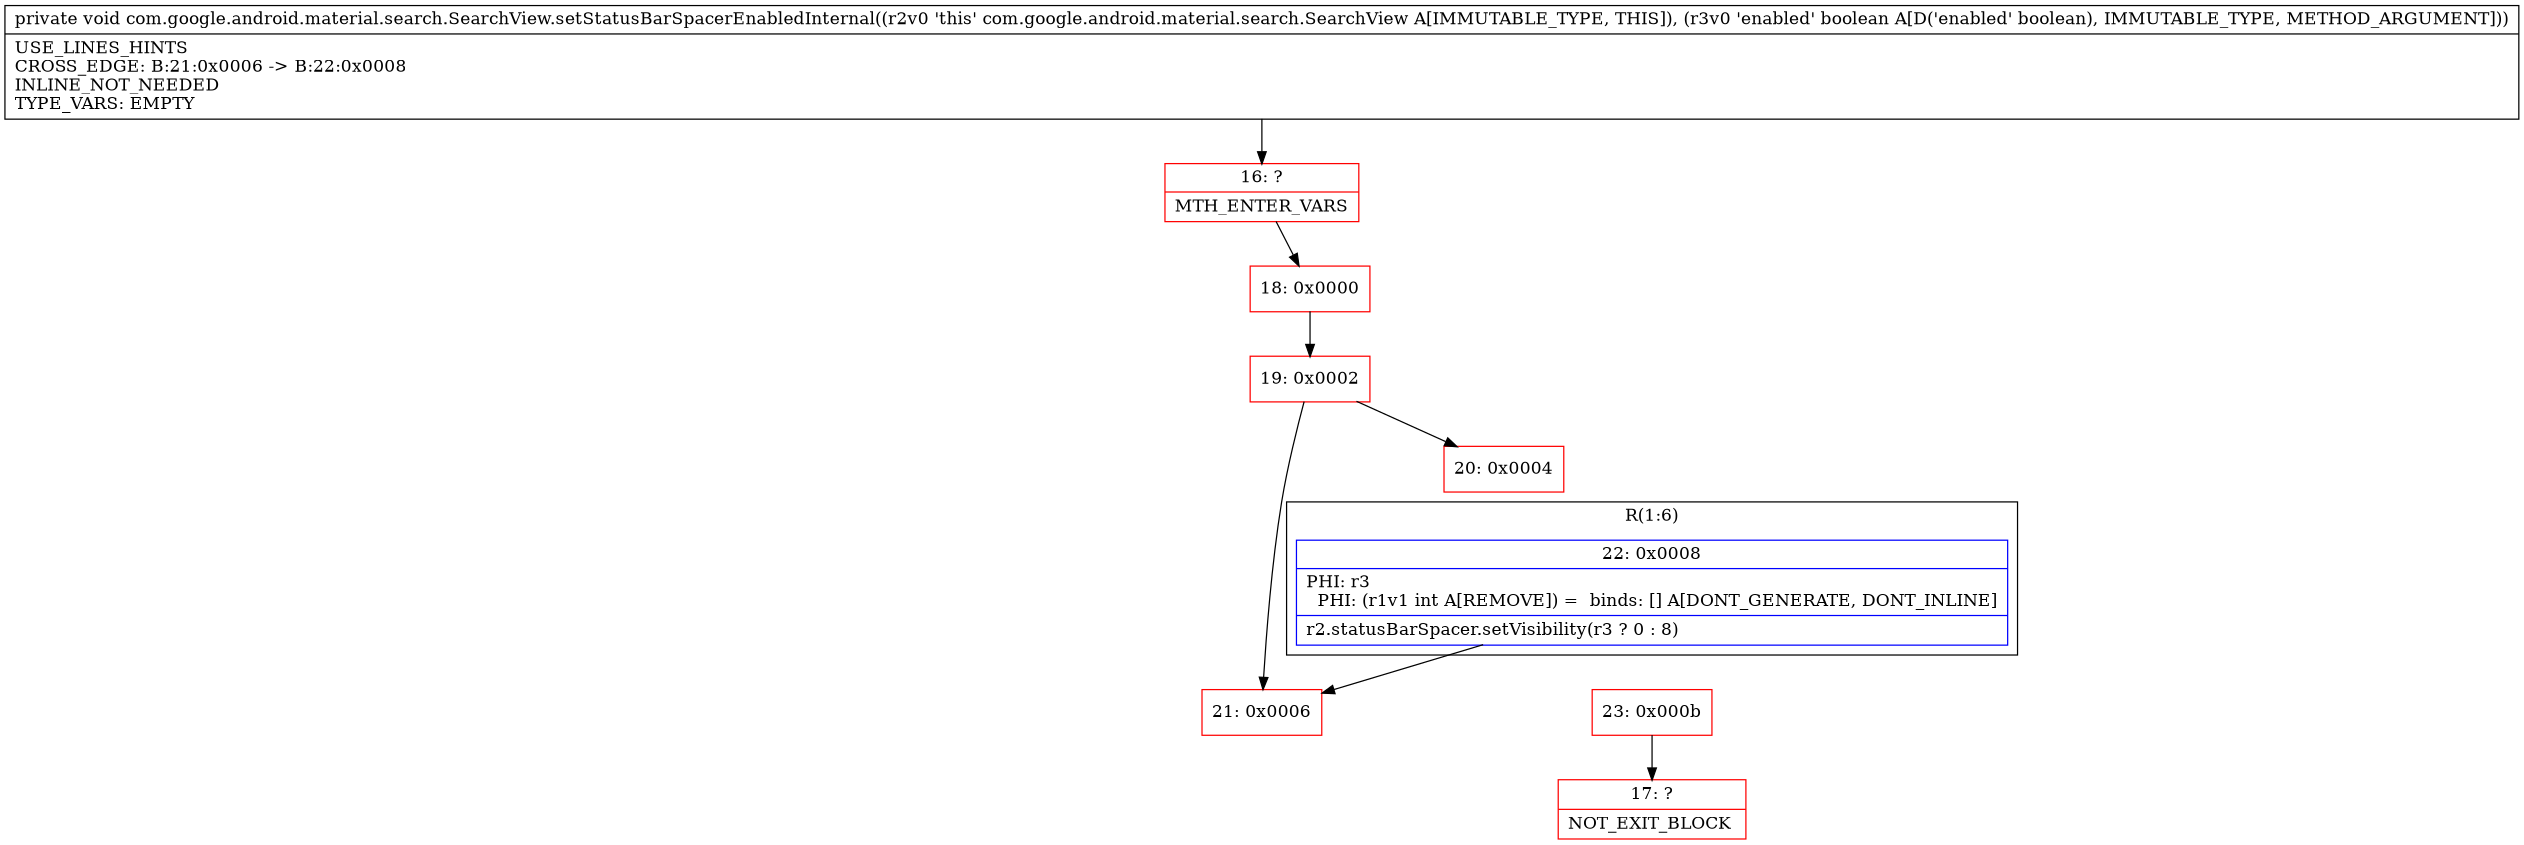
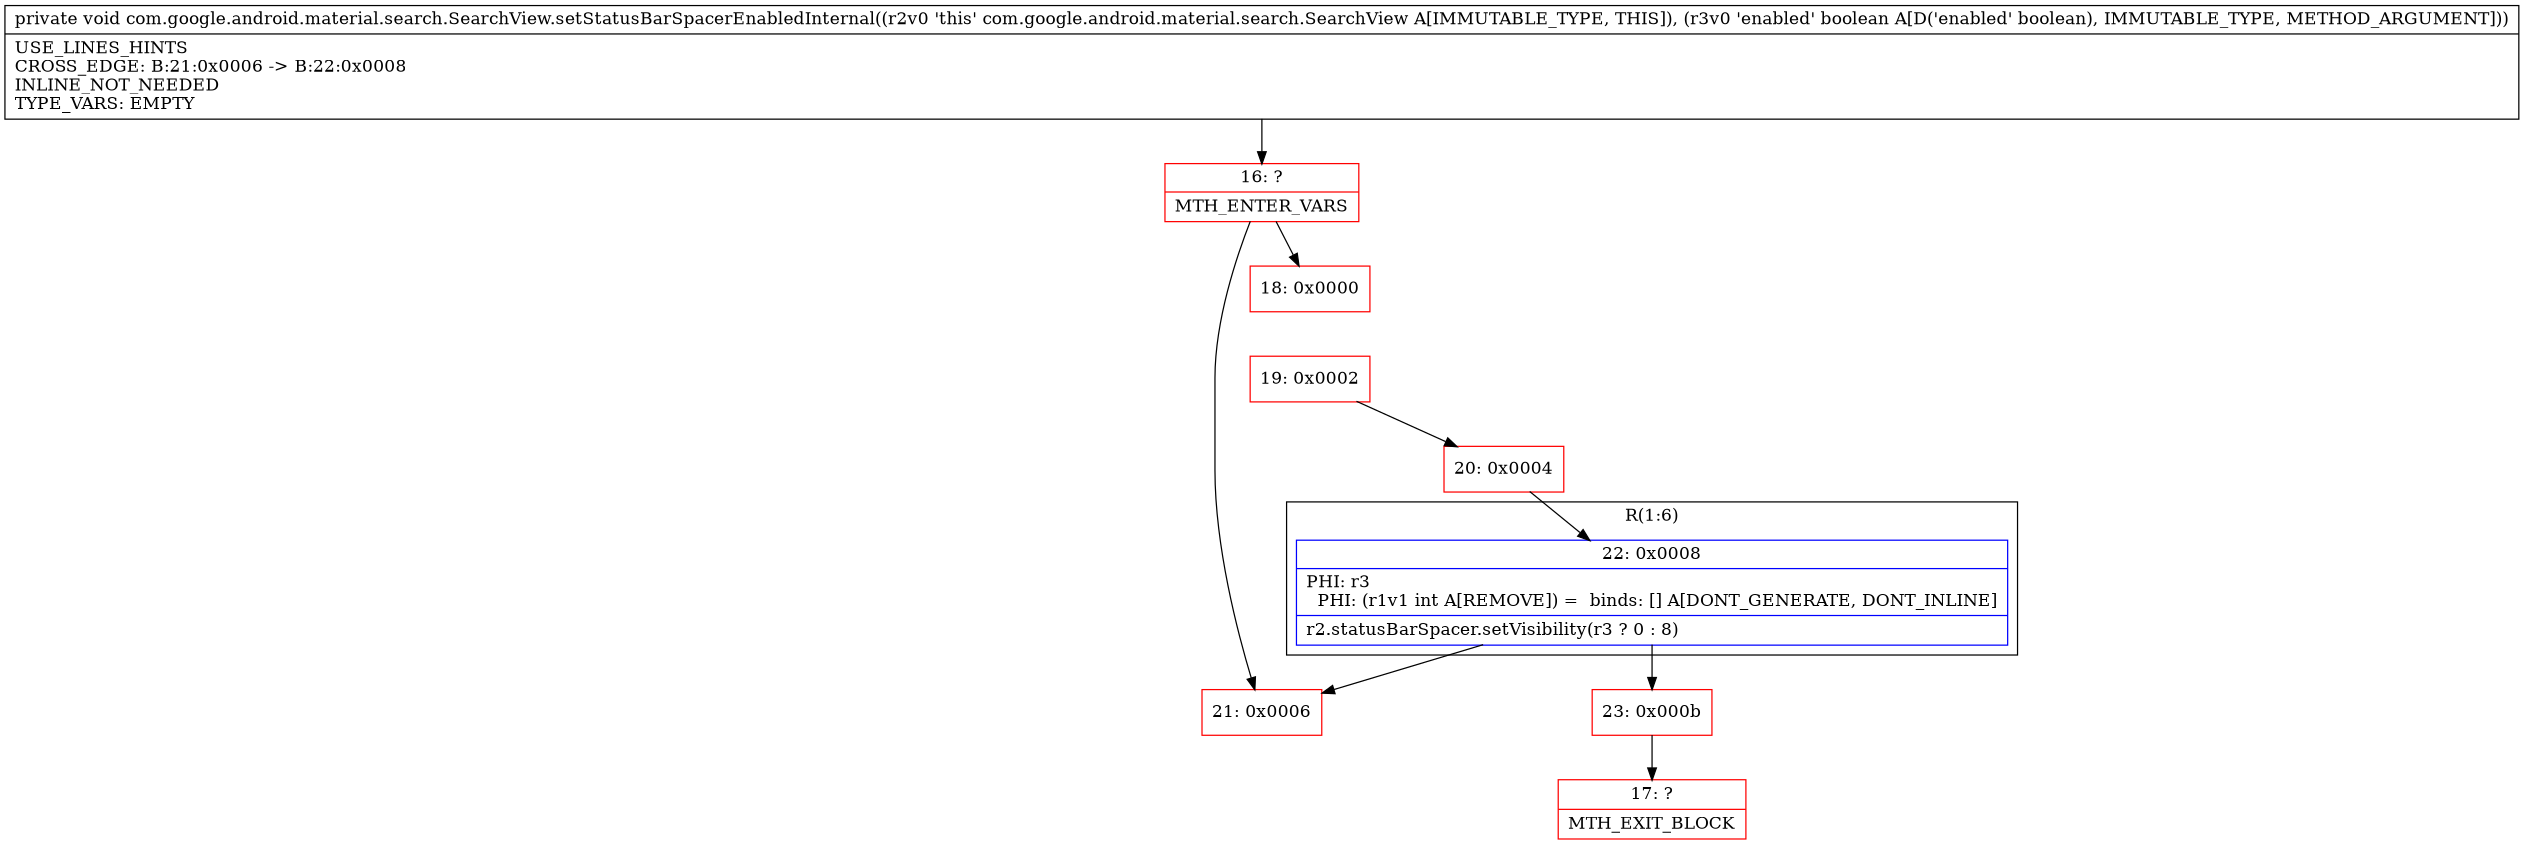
edge "18: 0x0000" -> "19: 0x0002": removed
edge "20: 0x0004" -> "22: 0x0008": added
edge "19: 0x0002" -> "21: 0x0006": now "16: ?" -> "21: 0x0006"
edge "22: 0x0008" -> "23: 0x000b": added
node "17: ?": text "NOT_EXIT_BLOCK" -> "MTH_EXIT_BLOCK"
